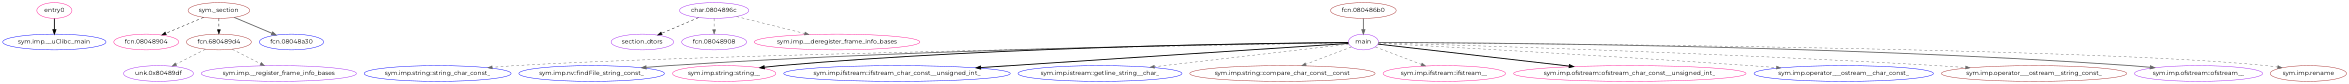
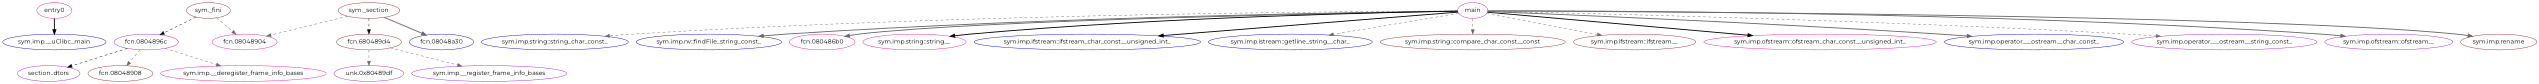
node "sym._fini": added
node "char.0804896c": label "char.0804896c" -> "fcn.0804896c"
node "fcn.080486b0": color brown -> deeppink
edge "fcn.080486b0" -> "main": reversed
edge "sym._section" -> "fcn.08048904": color black -> gray40
node "fcn.08048908": color purple -> brown
edge "main" -> "sym.imp.rename": style dashed -> bold
edge "main" -> "sym.imp.operator___ostream__char_const_": style dashed -> bold
node "sym.imp.ifstream::ifstream__": color deeppink -> brown
node "sym.imp.operator___ostream__string_const_": color brown -> purple
